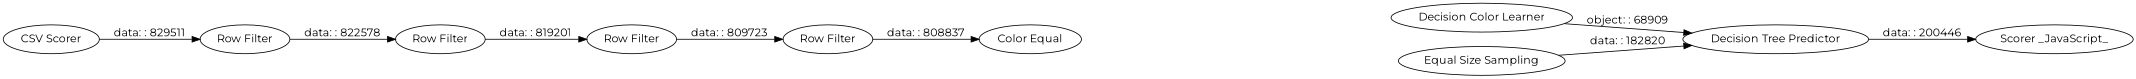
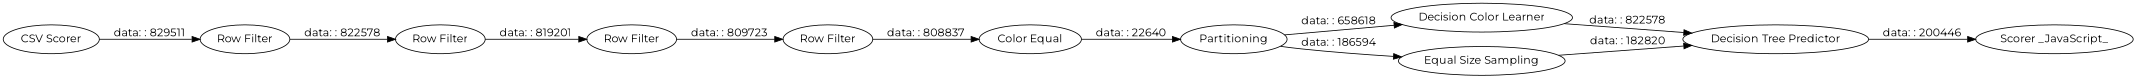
edge "Decision Color Learner" -> "Decision Tree Predictor": label "object: : 68909" -> "data: : 822578"
node "Partitioning": added
